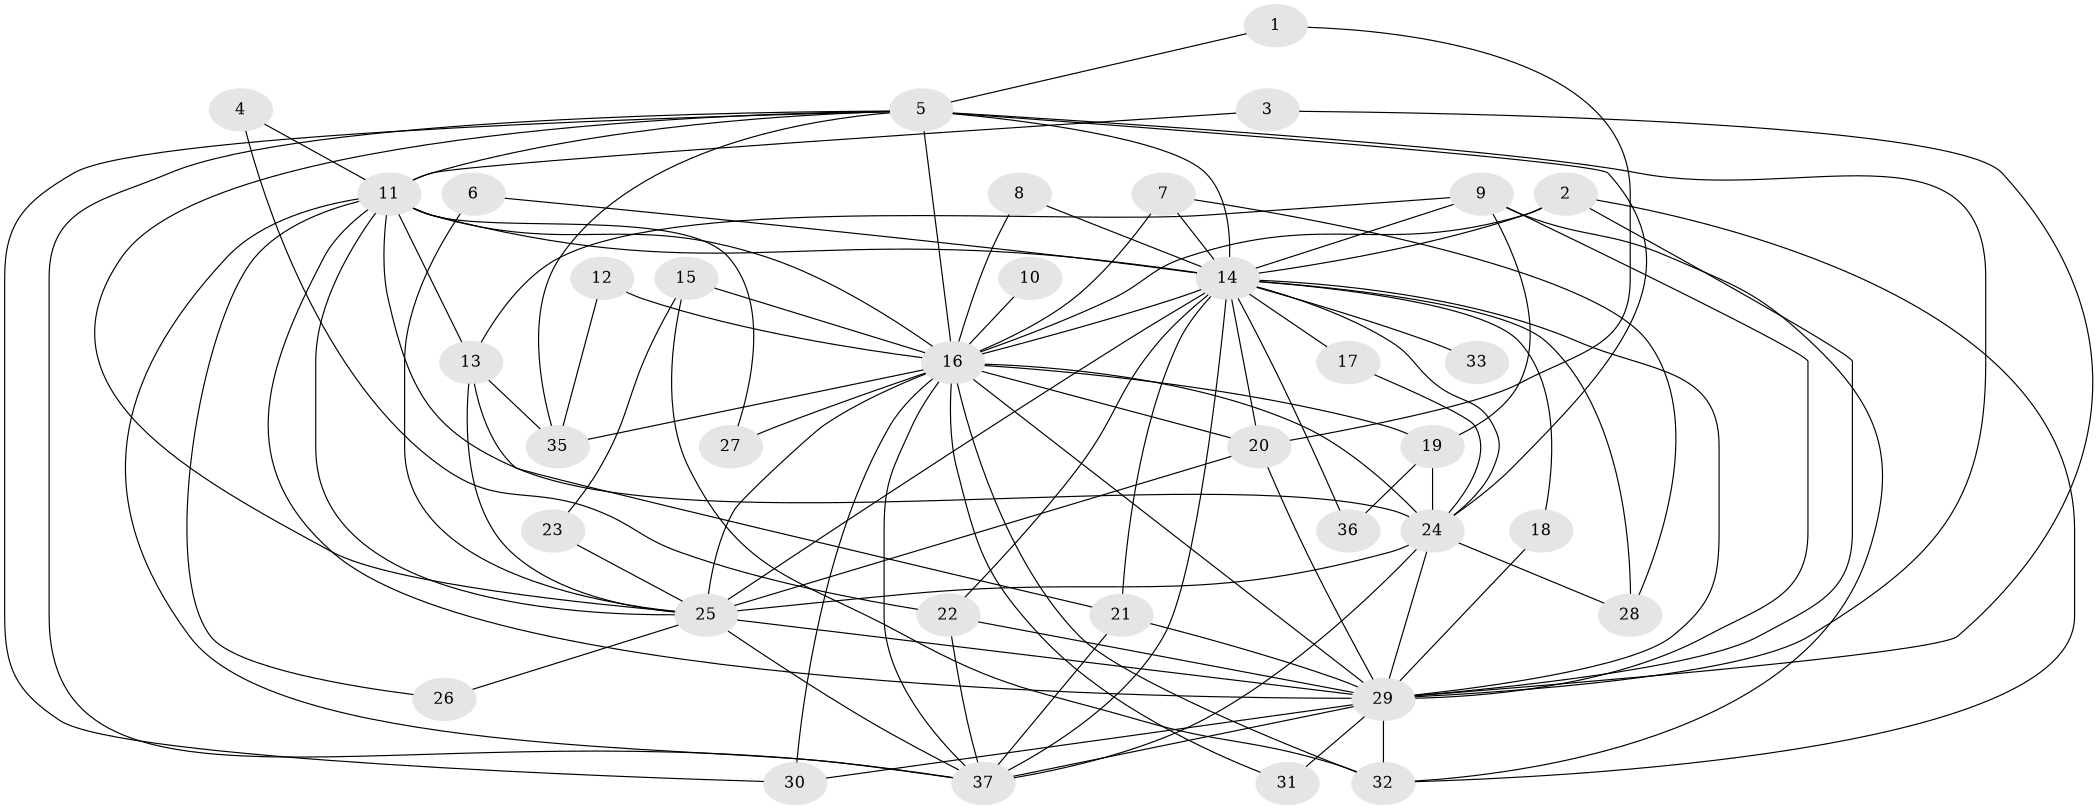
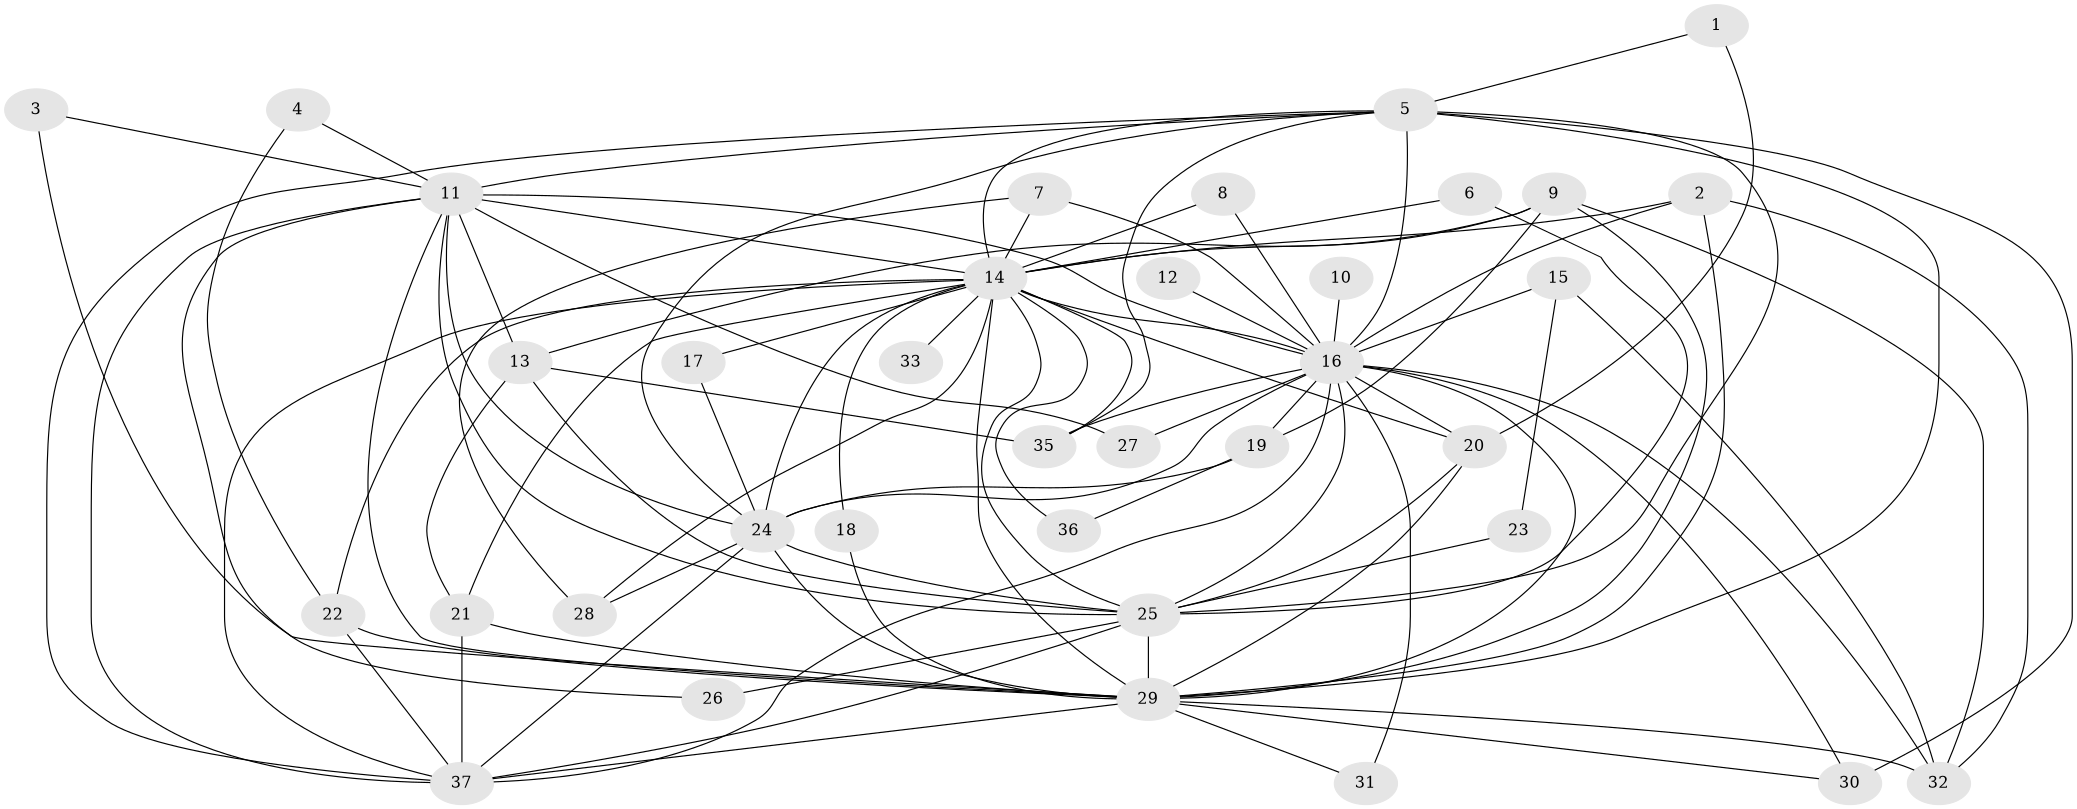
edge "12" -- "35": now "14" -- "35"
